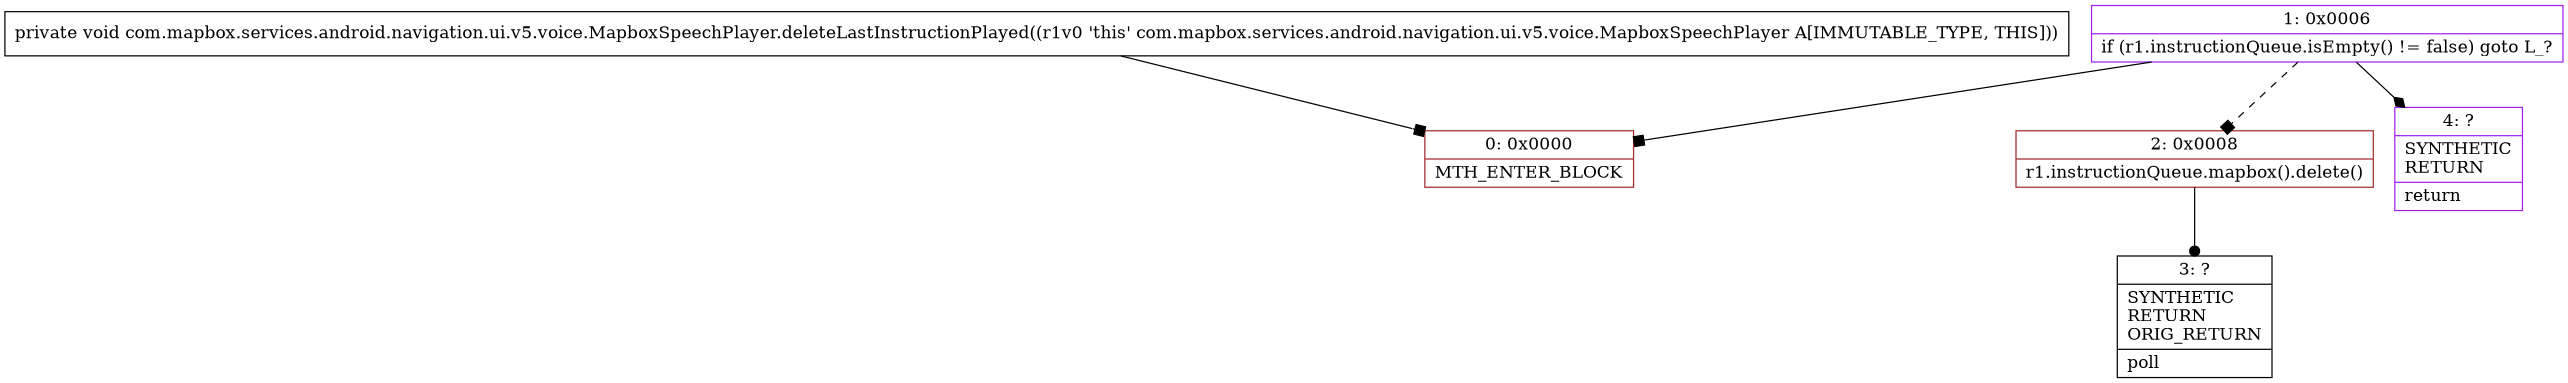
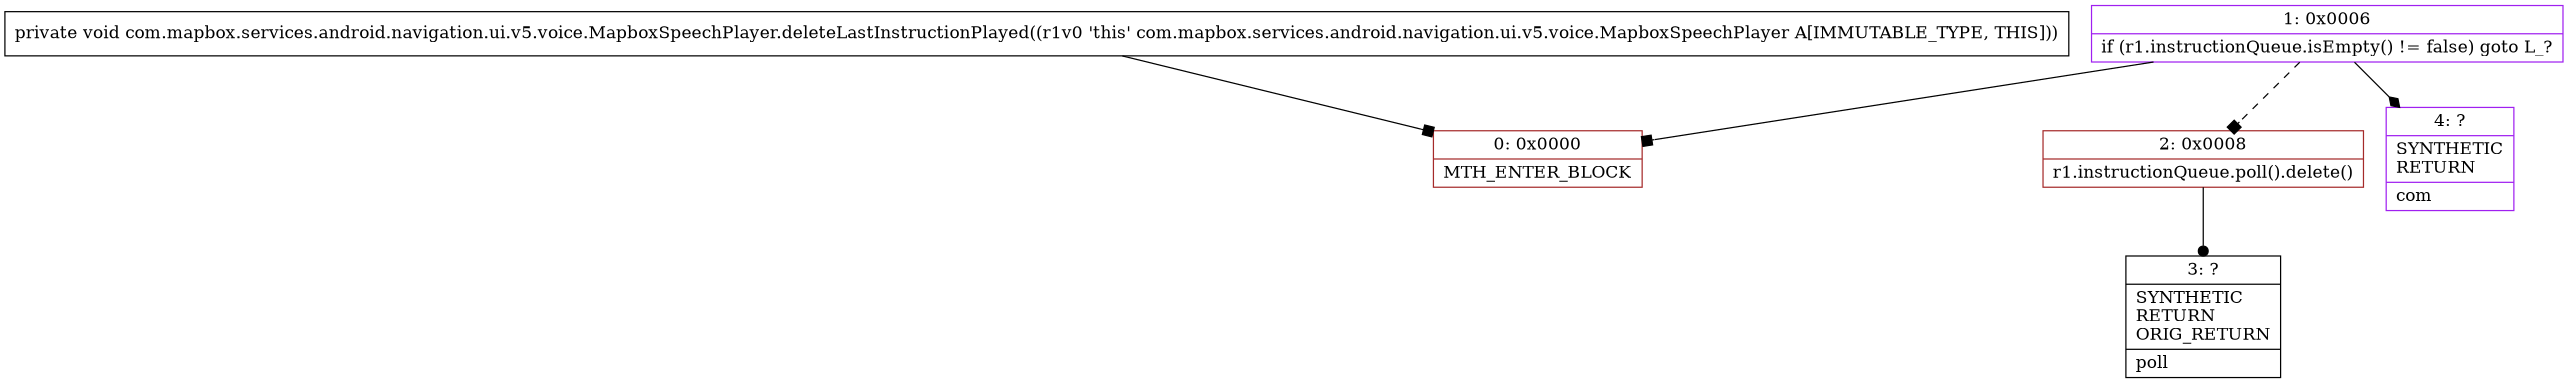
node "2: 0x0008": text "r1.instructionQueue.mapbox().delete()" -> "r1.instructionQueue.poll().delete()"
node "4: ?": text "return" -> "com"
